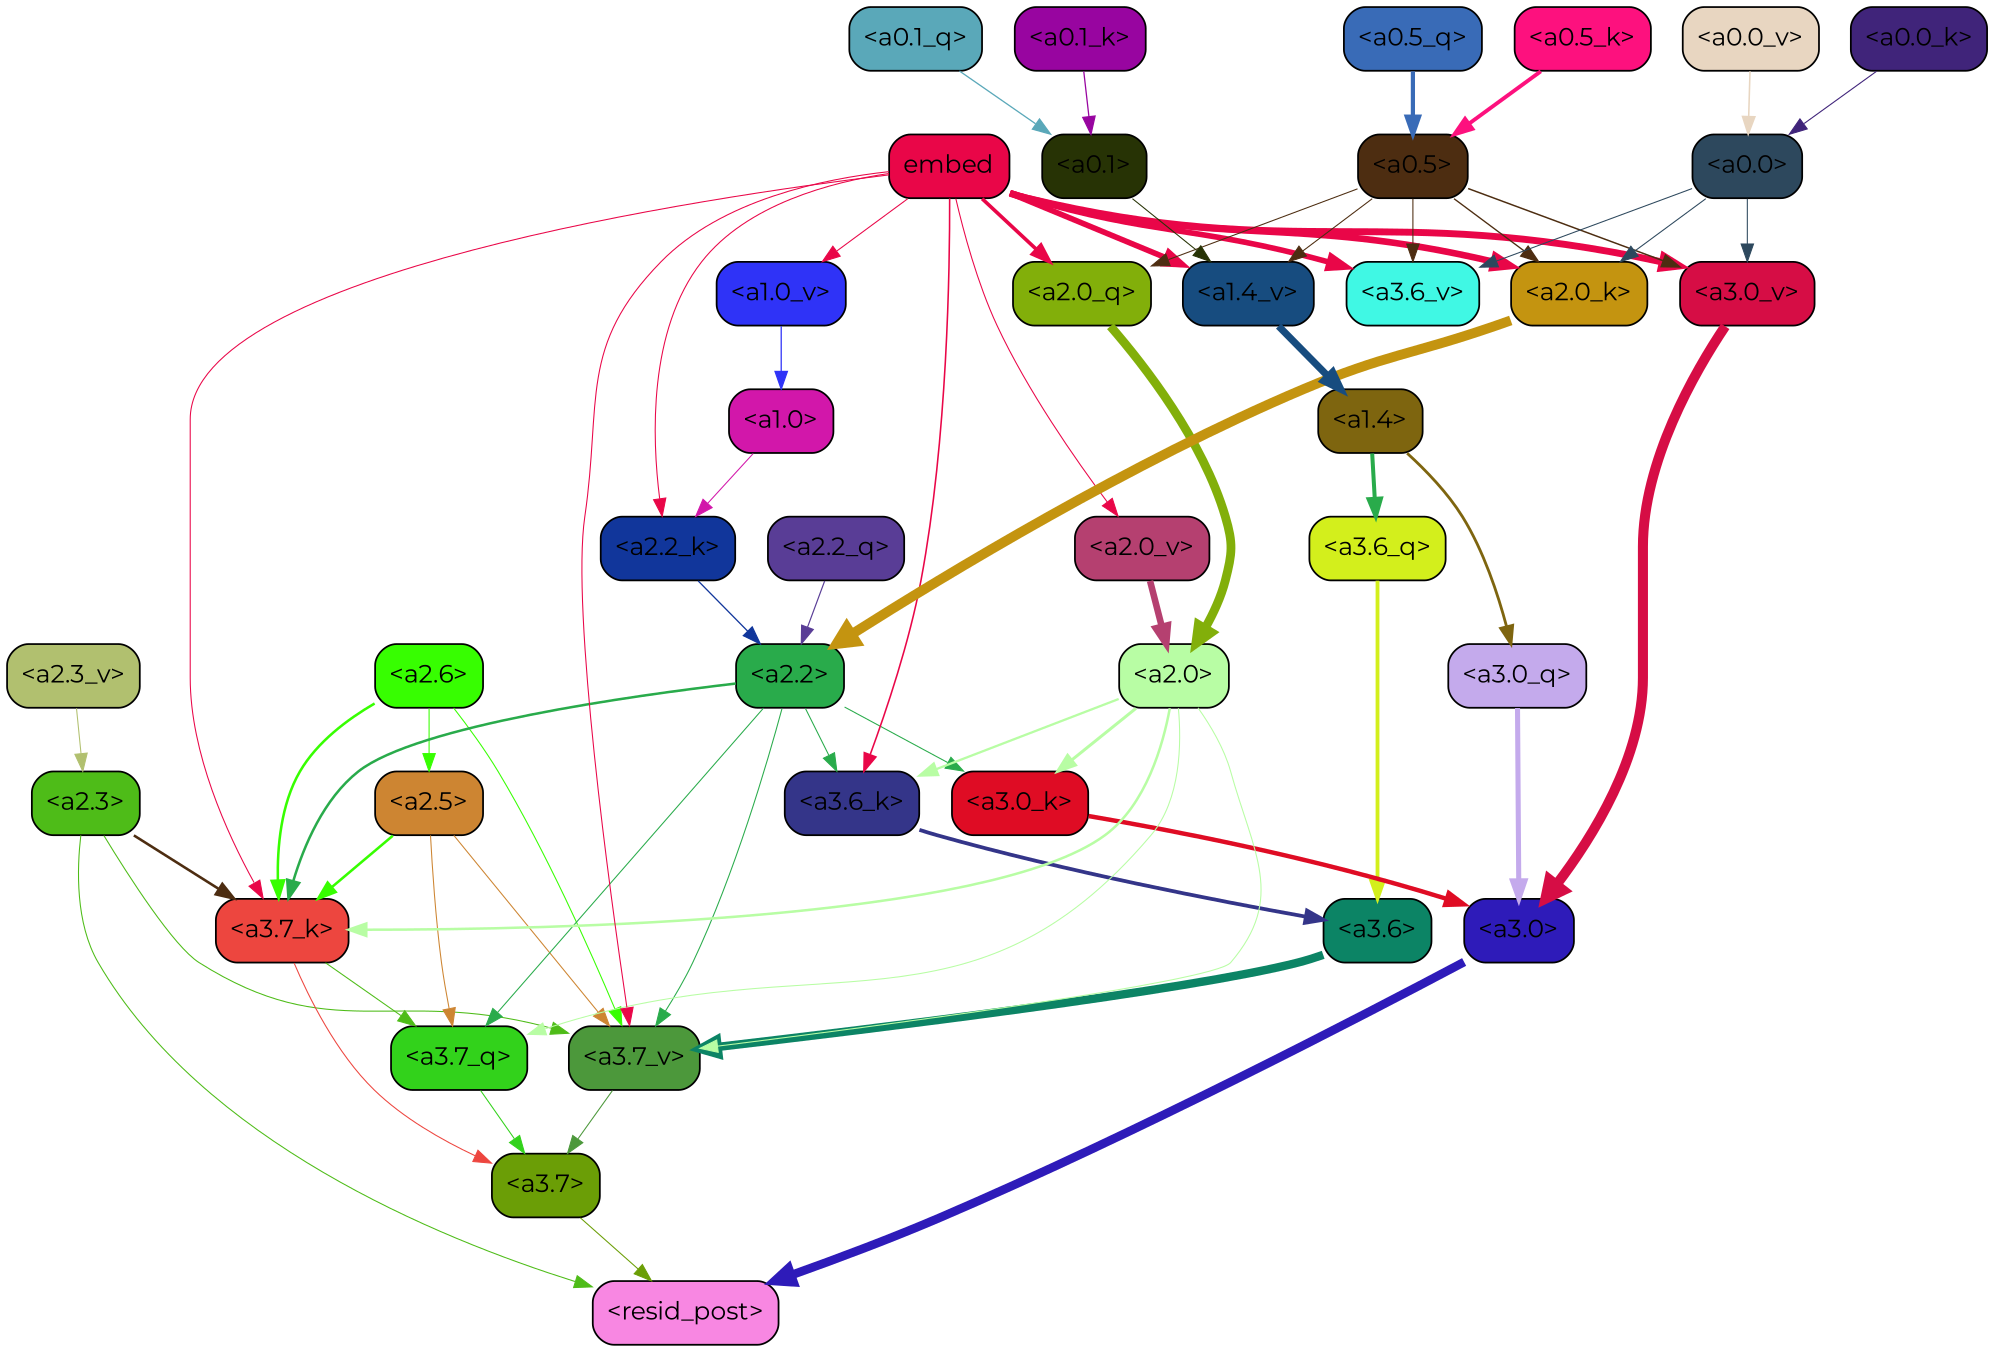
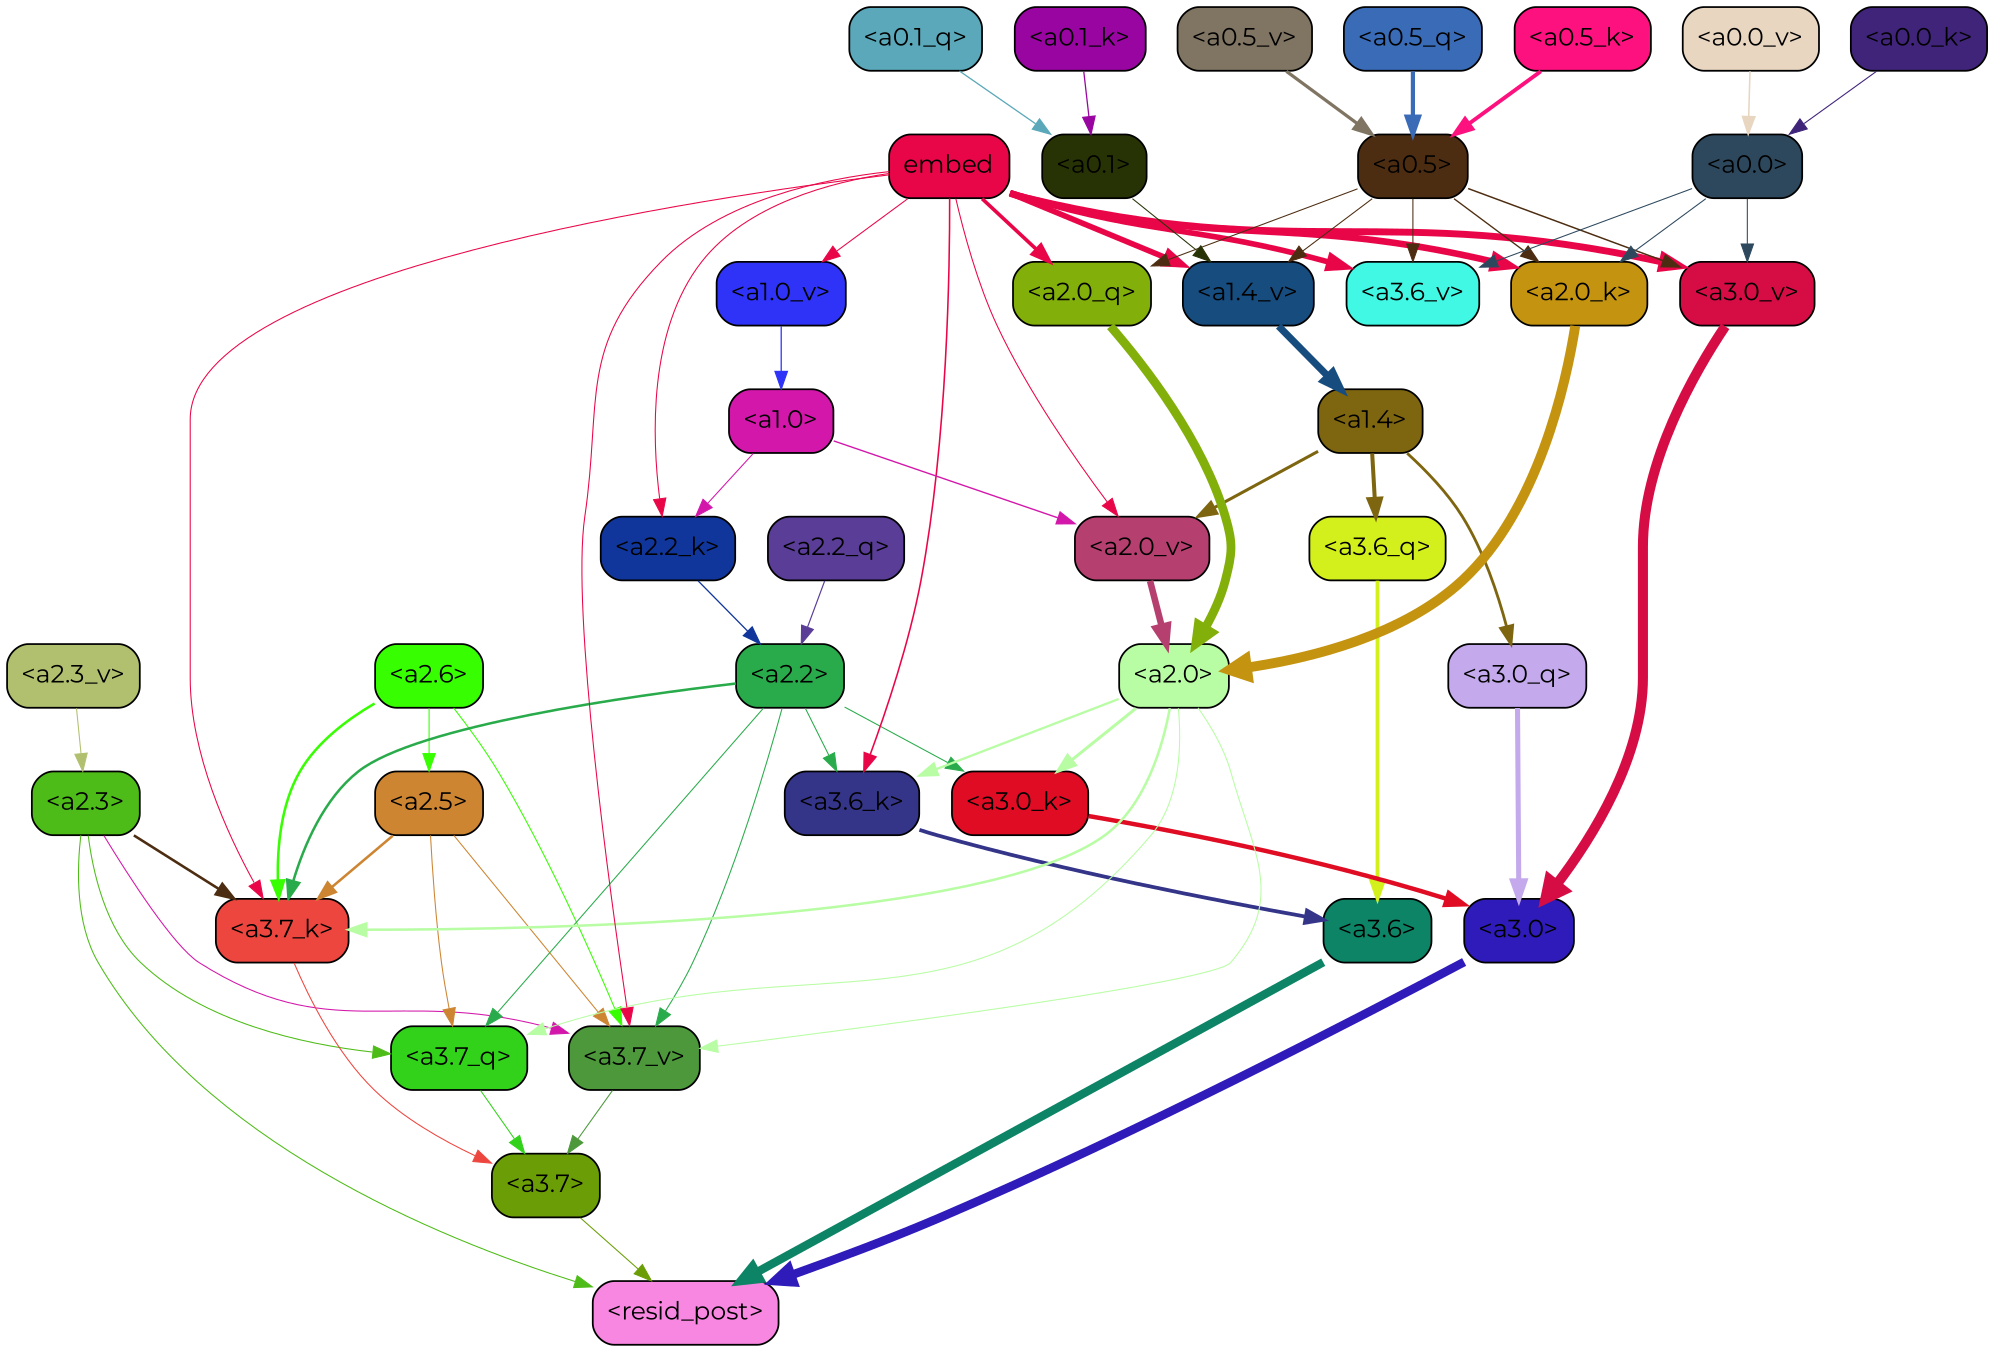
node "<a0.5_v>": added
edge "<a2.0_k>" -> "<a2.2>": now "<a2.0_k>" -> "<a2.0>"
edge "<a1.4>" -> "<a3.6_q>": color #29ab4b -> #7e650f
edge "<a1.4>" -> "<a2.0_v>": added
edge "<a1.0>" -> "<a2.0_v>": added
edge "<a2.5>" -> "<a3.7_k>": color #37fe01 -> #cd8532
edge "<a3.7_k>" -> "<a3.7_q>": now "<a2.3>" -> "<a3.7_q>"
edge "<a2.3>" -> "<a3.7_v>": color #4ebc18 -> #d217aa
edge "<a3.6>" -> "<a3.7_v>": now "<a3.6>" -> "<resid_post>"
